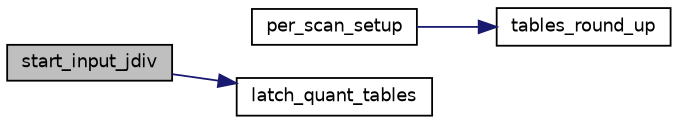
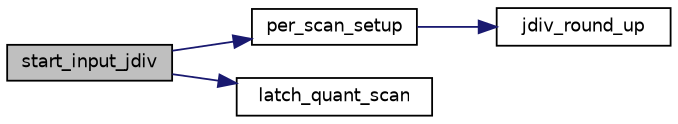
node "tables_round_up": label "tables_round_up" -> "jdiv_round_up"
edge "start_input_jdiv" -> "per_scan_setup": added
node "latch_quant_tables": label "latch_quant_tables" -> "latch_quant_scan"
